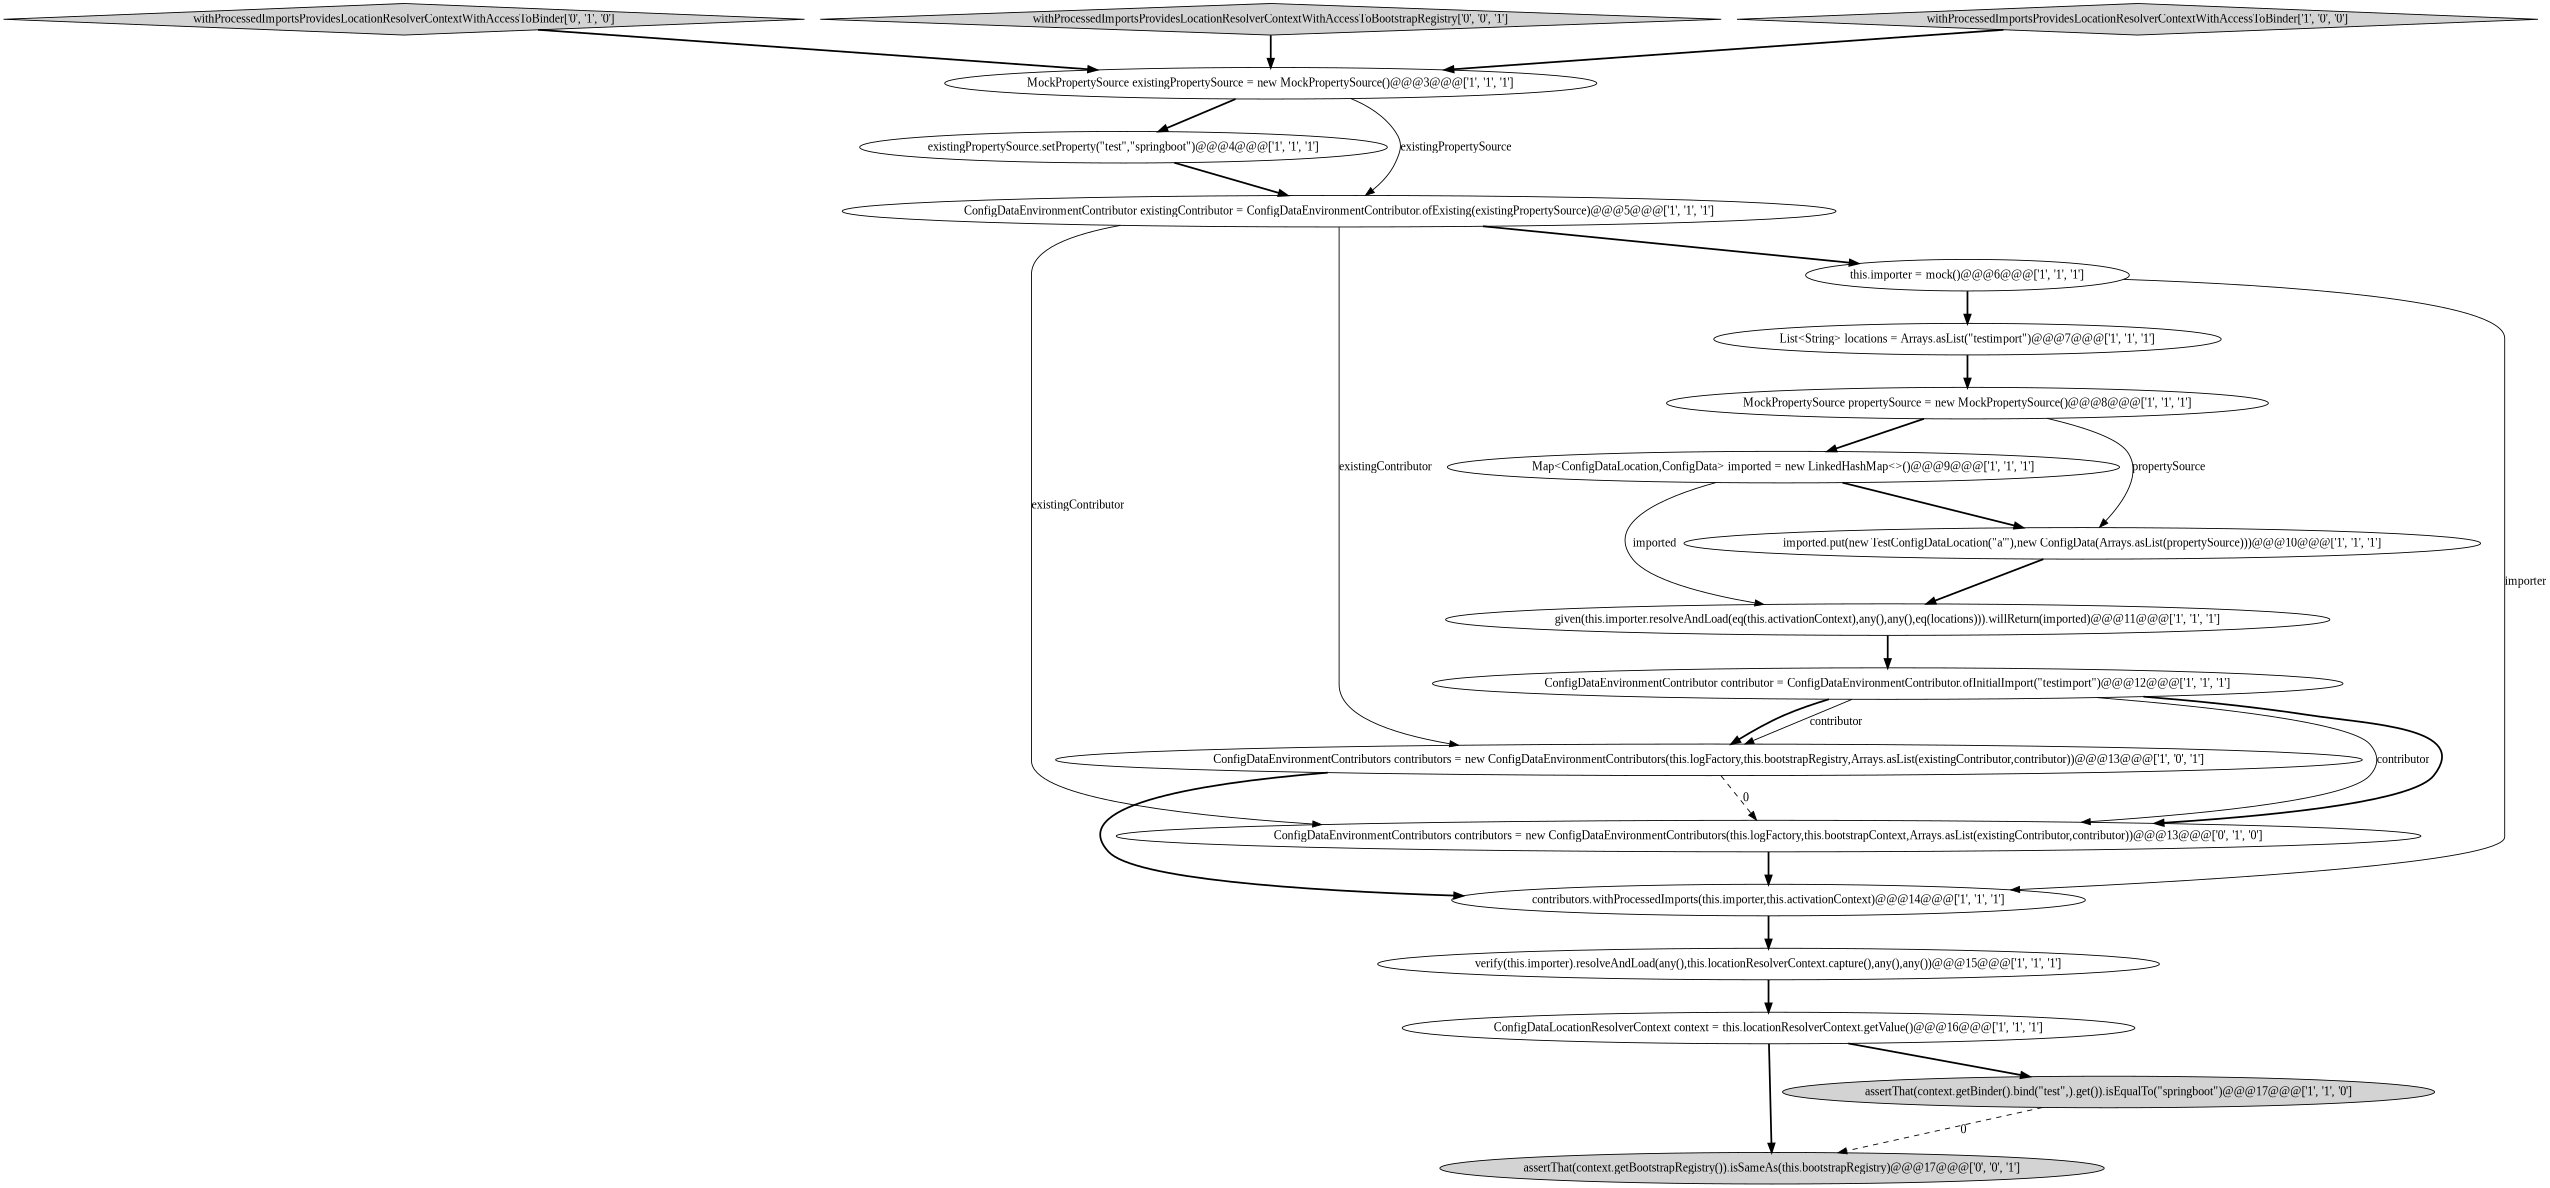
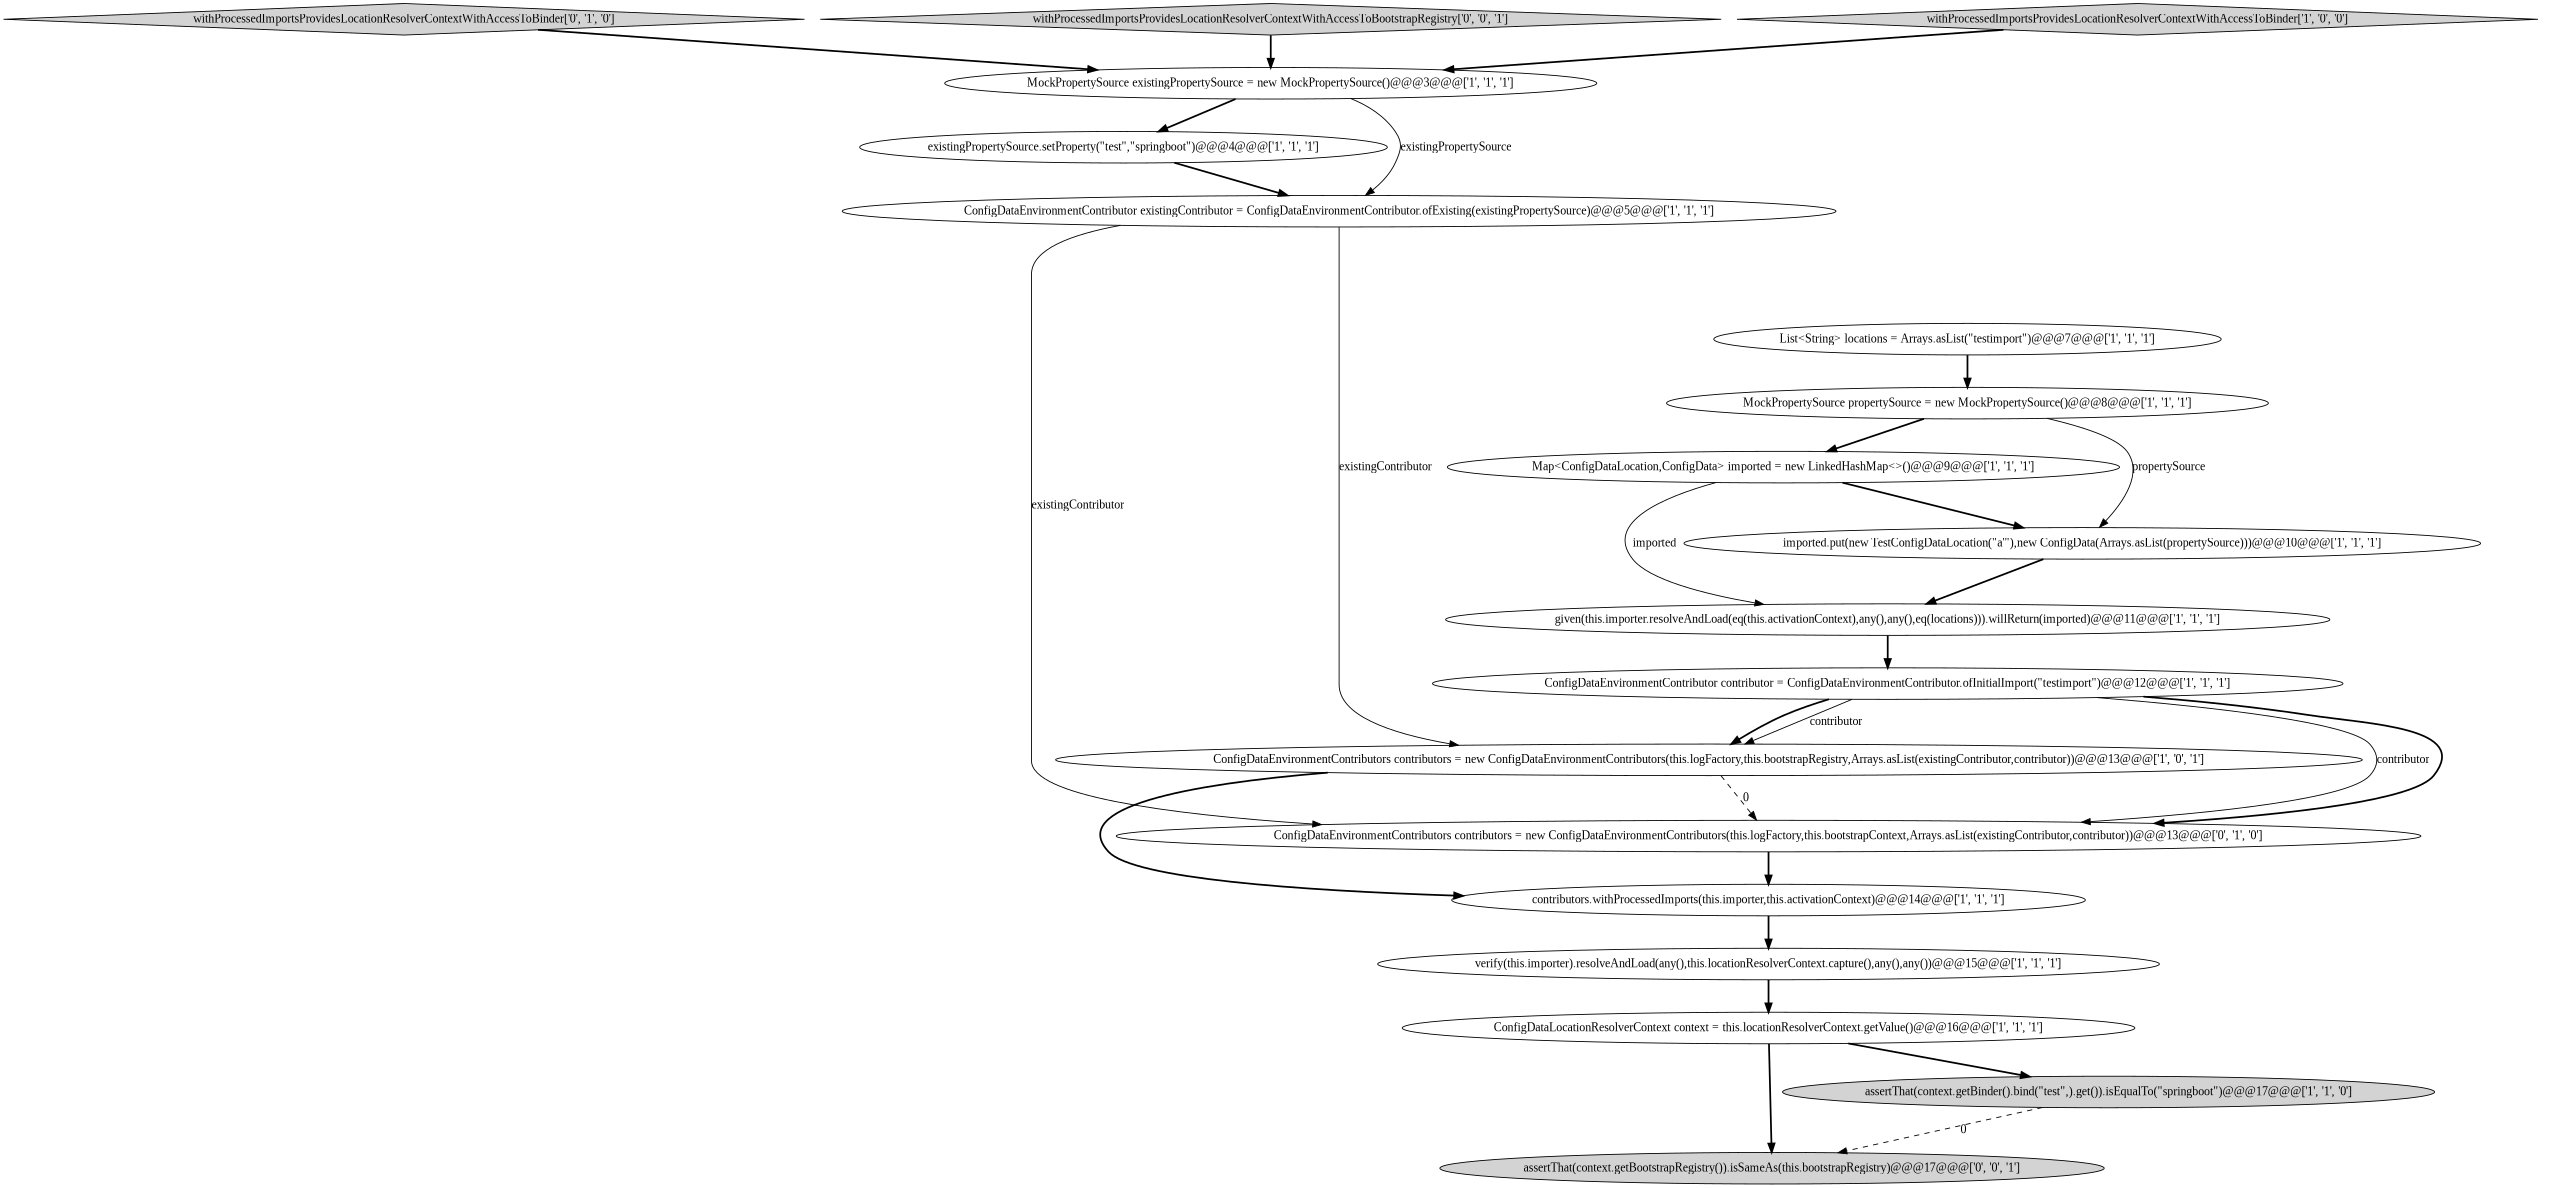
node "this.importer = mock()@@@6@@@['1', '1', '1']": removed
